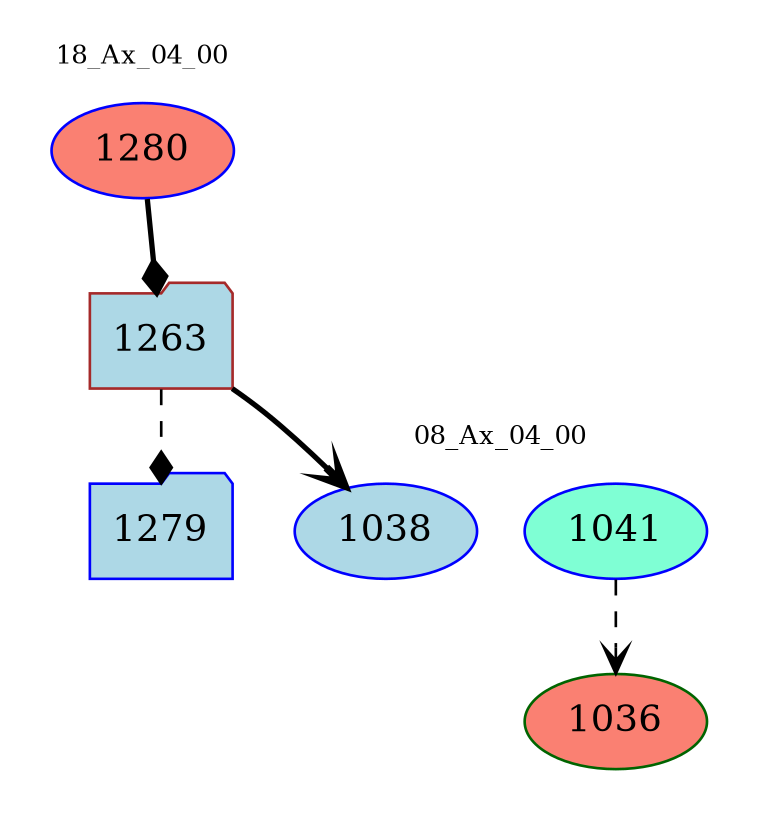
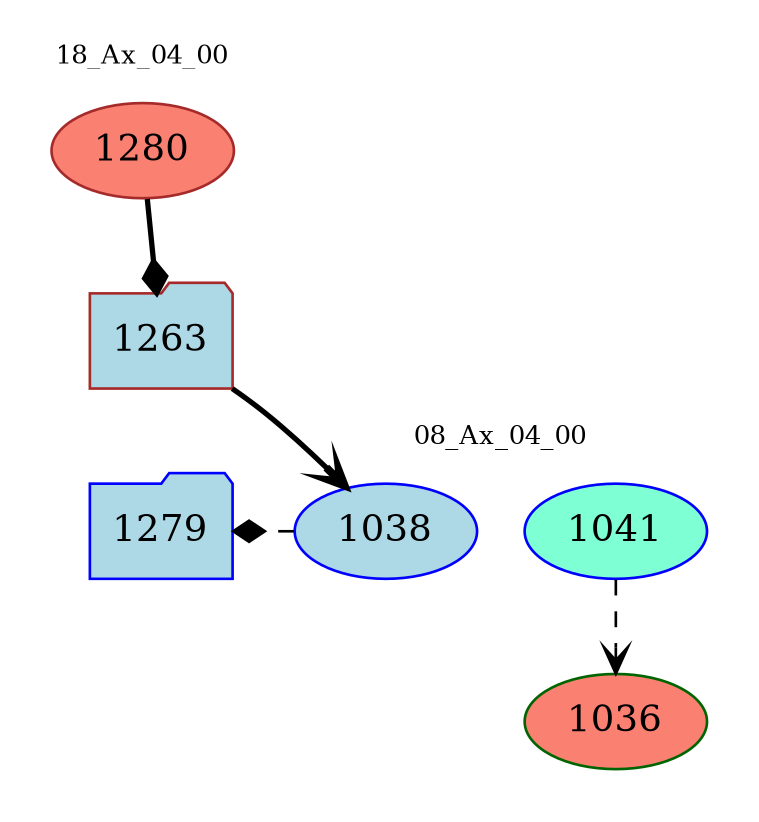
node "1280": color blue -> brown
edge "1263" -> "1279": now "1038" -> "1279"
